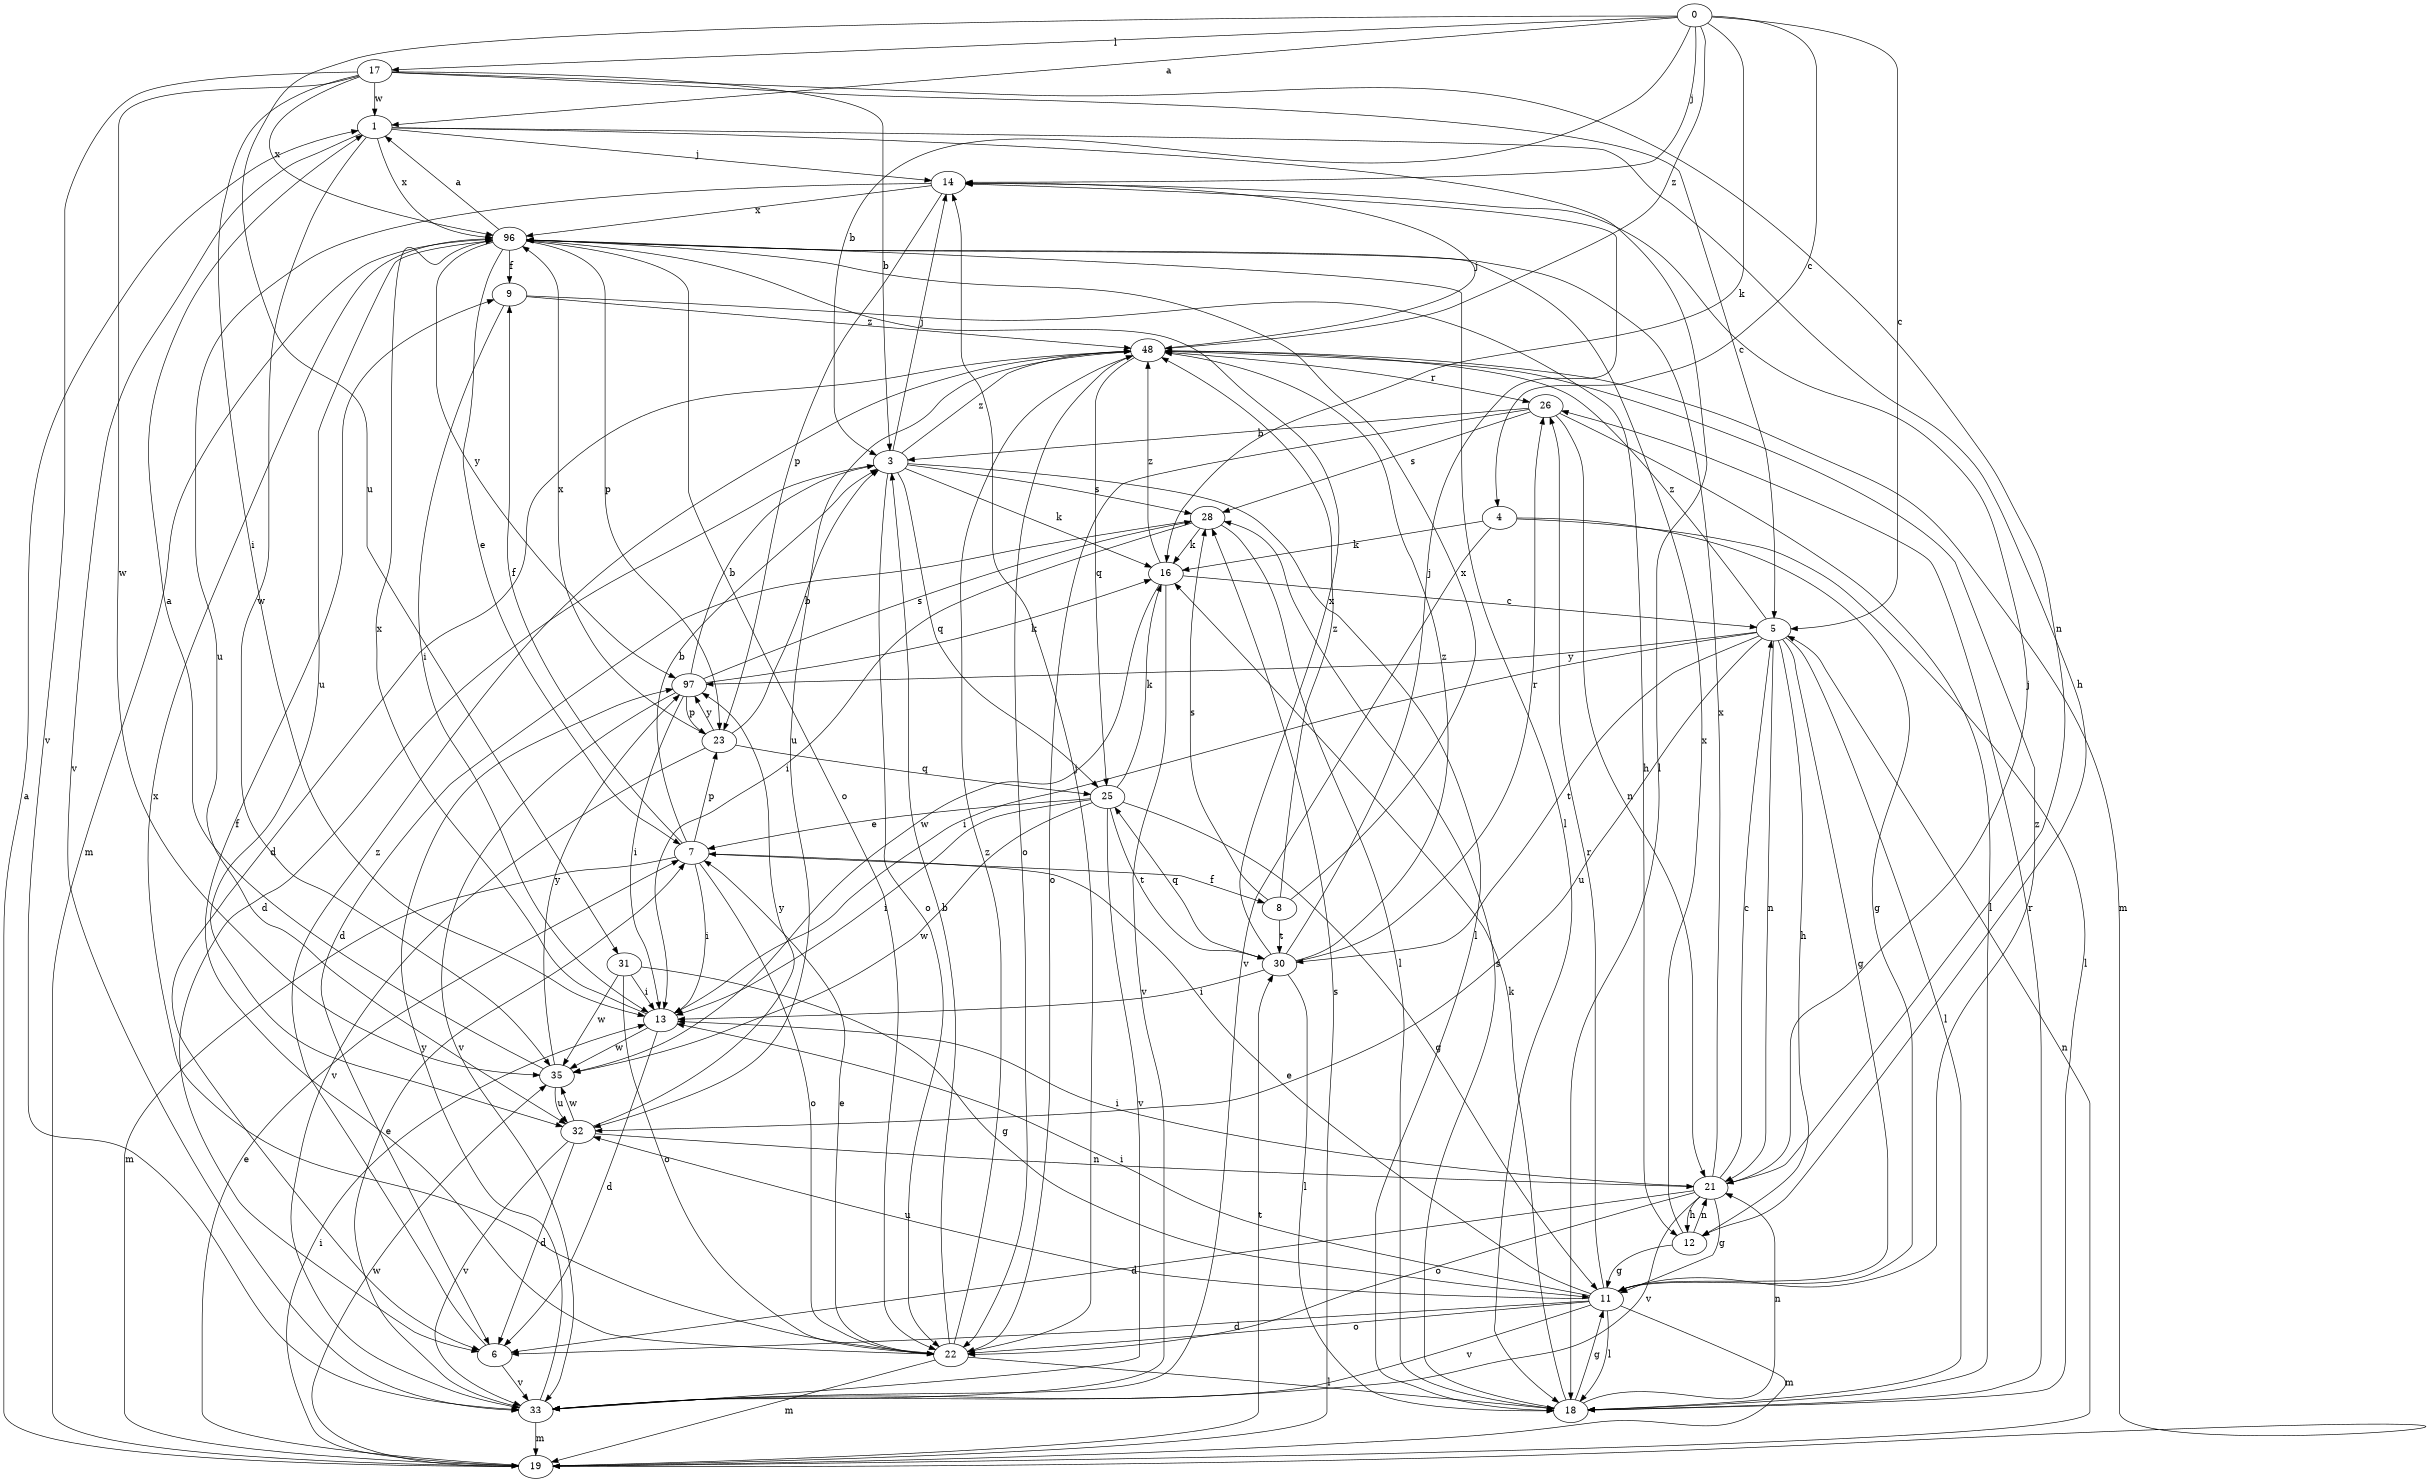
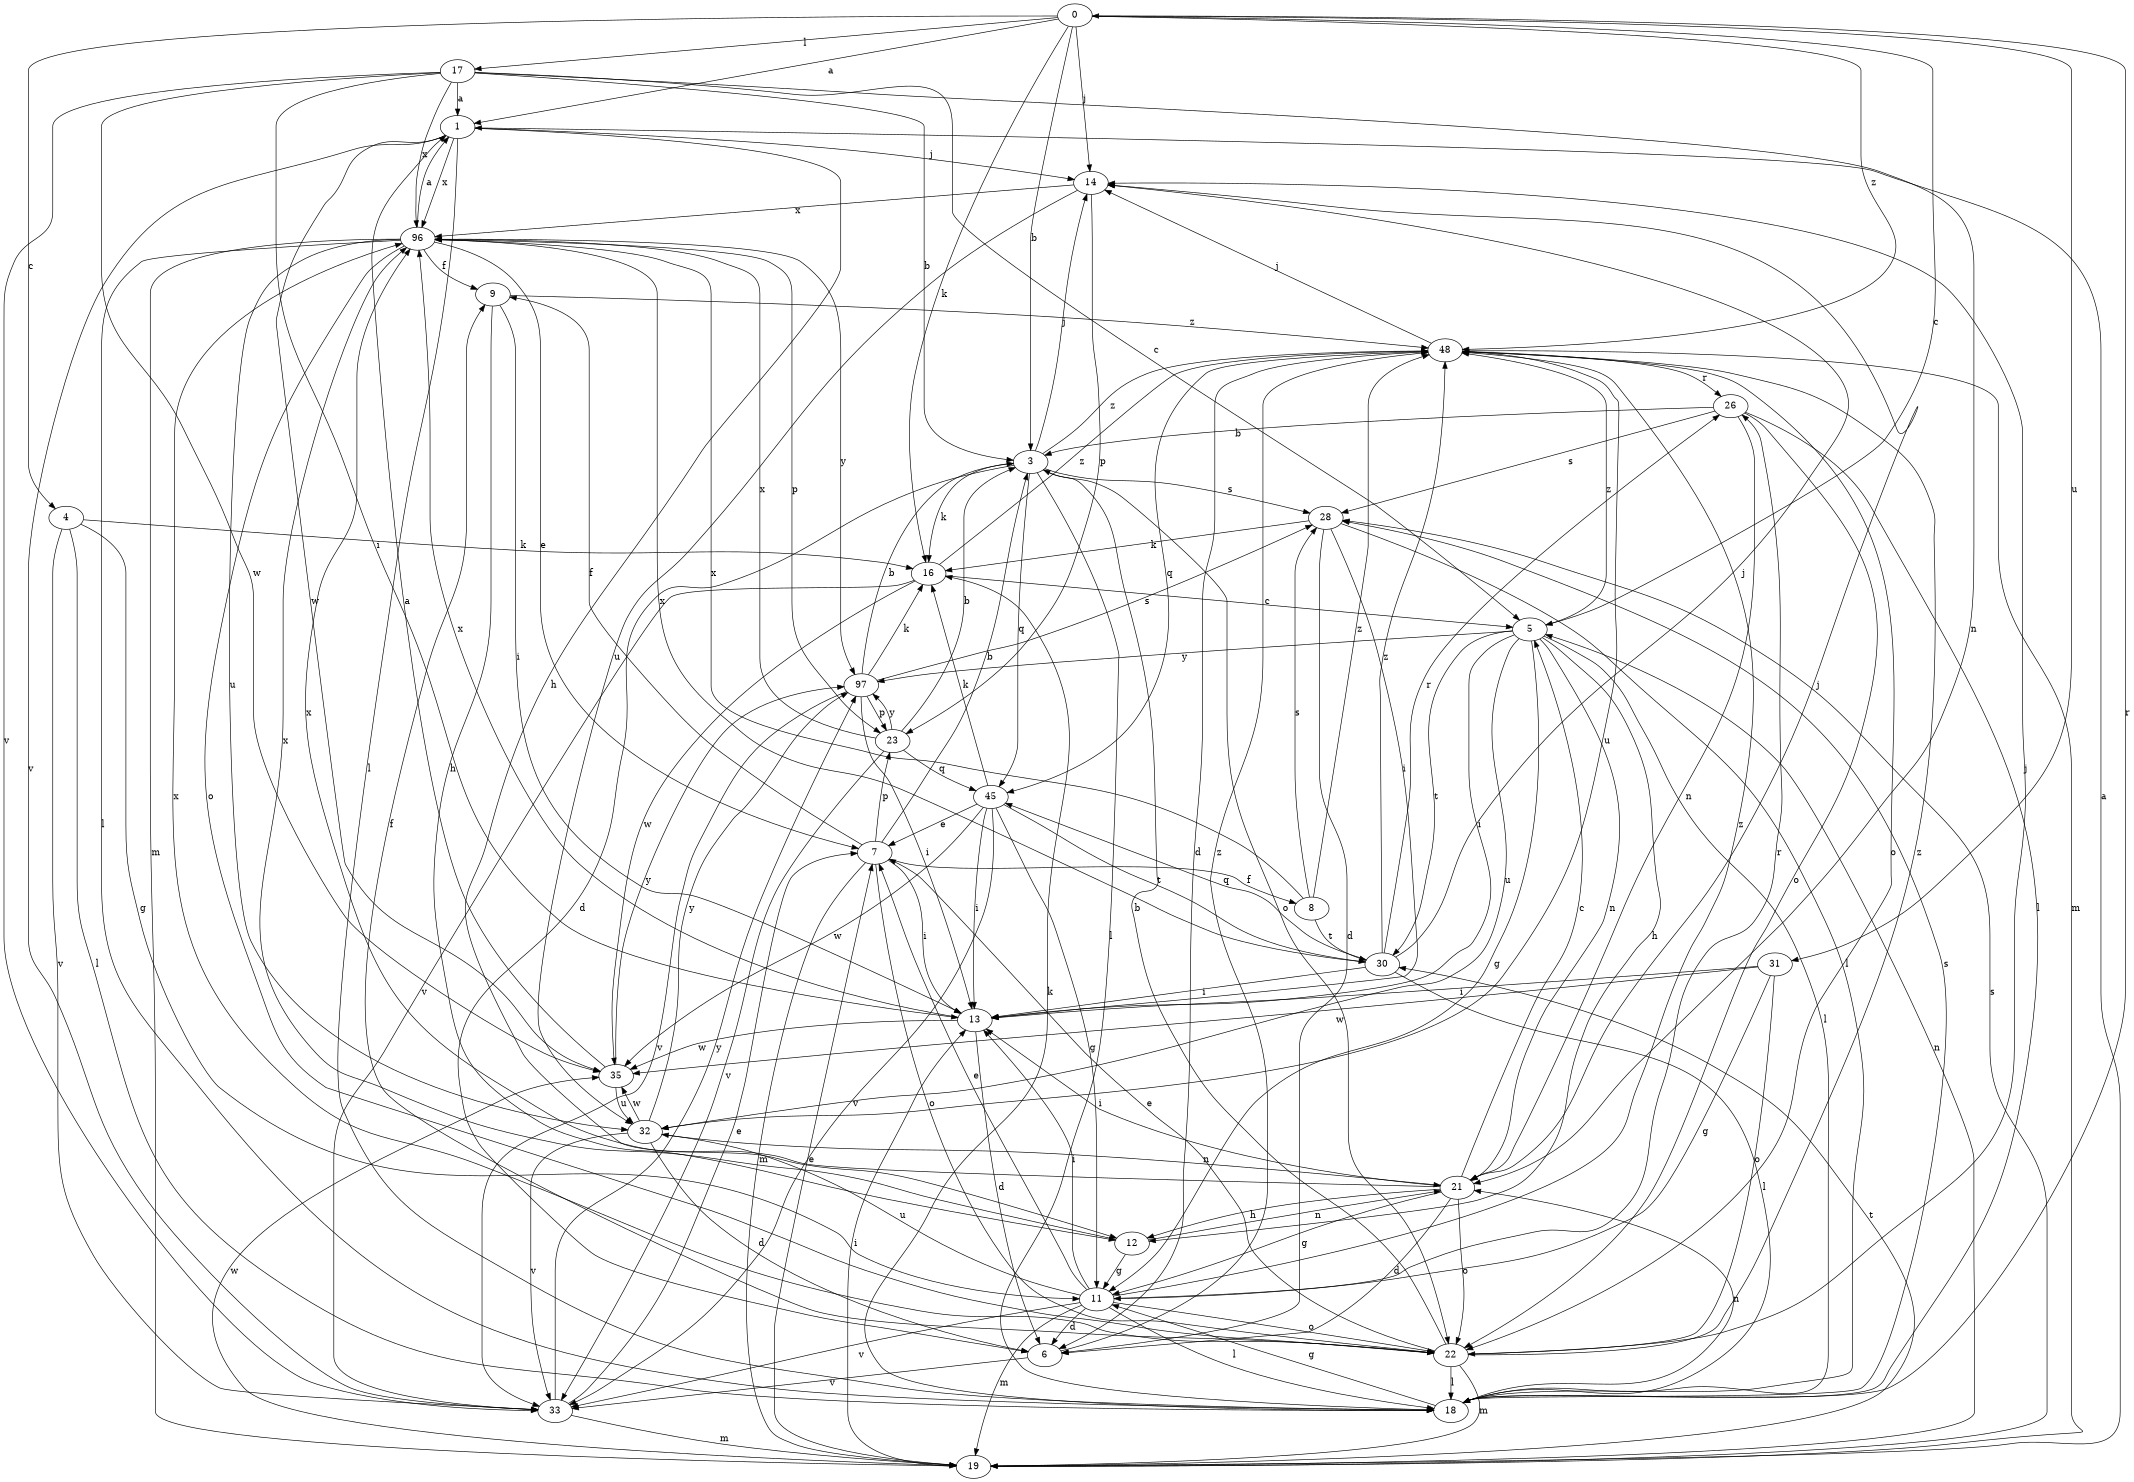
edge "17" -> "1": label "w" -> "a"
node "25": label "25" -> "45"
edge "18" -> "26": now "18" -> "0"
edge "21" -> "33": removed, label "v"
